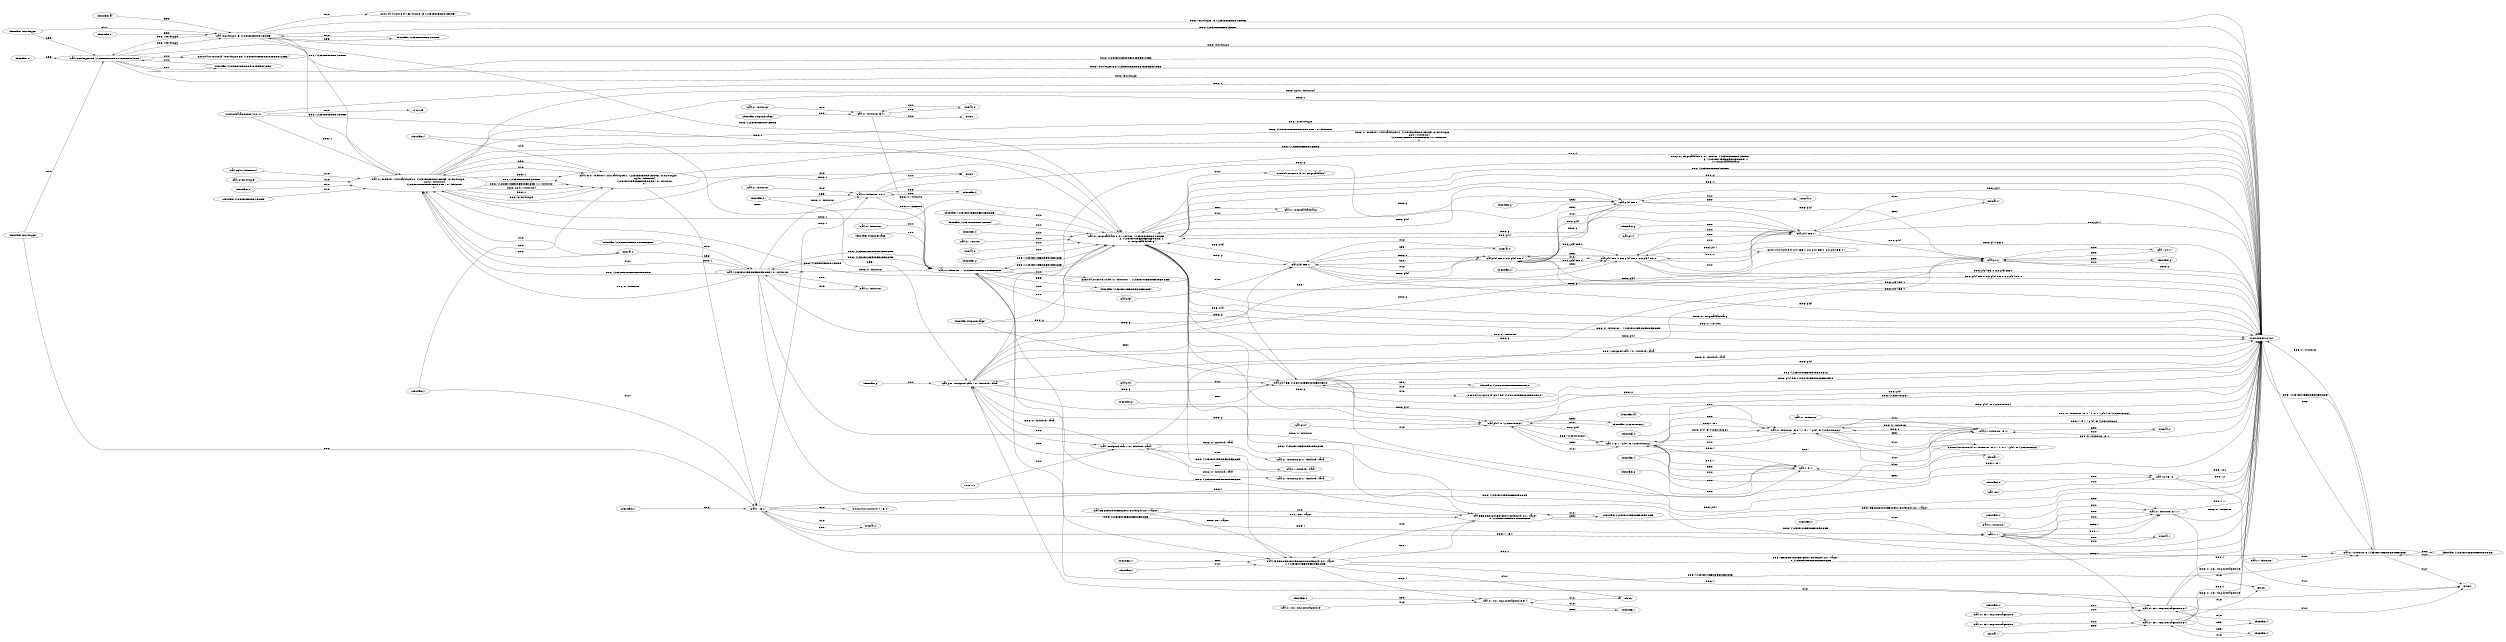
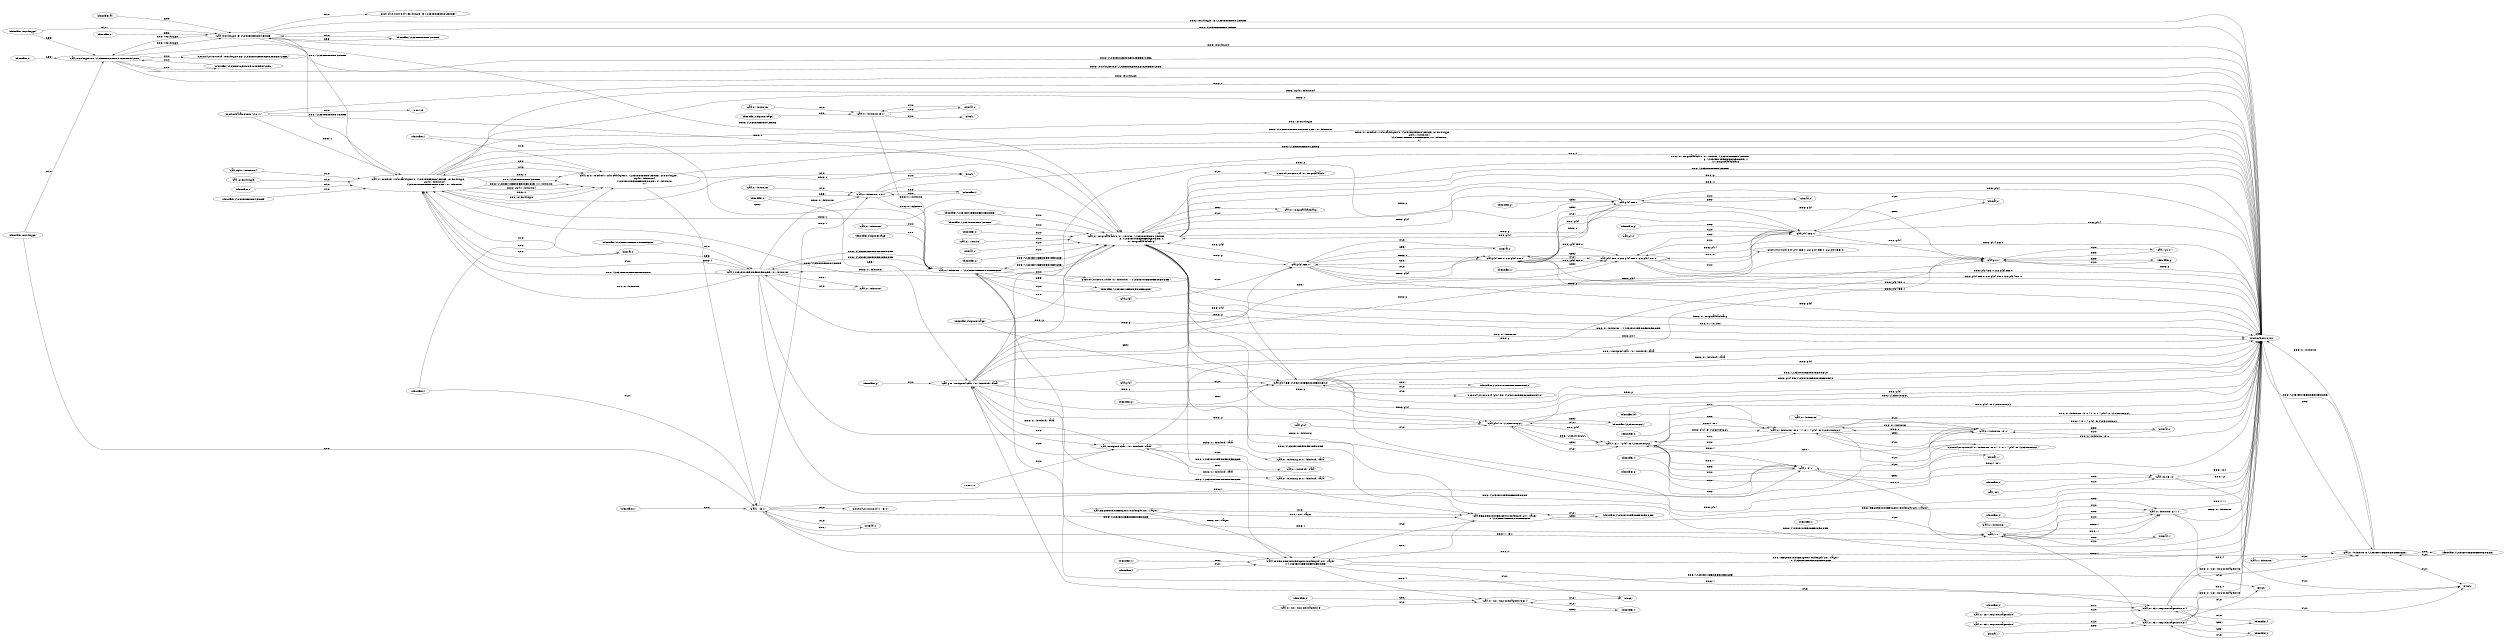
edge "(Call,i != 1)" -> "(Call,i - 1)": added, label "DDG: i"
